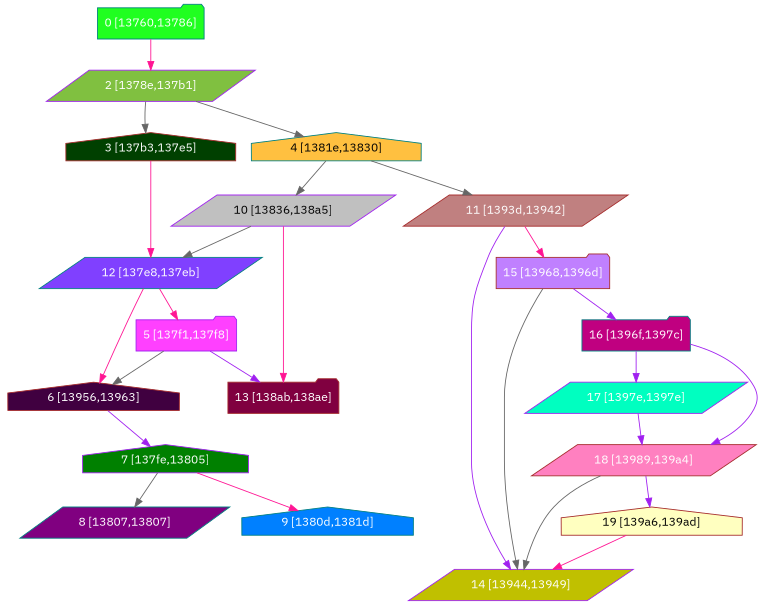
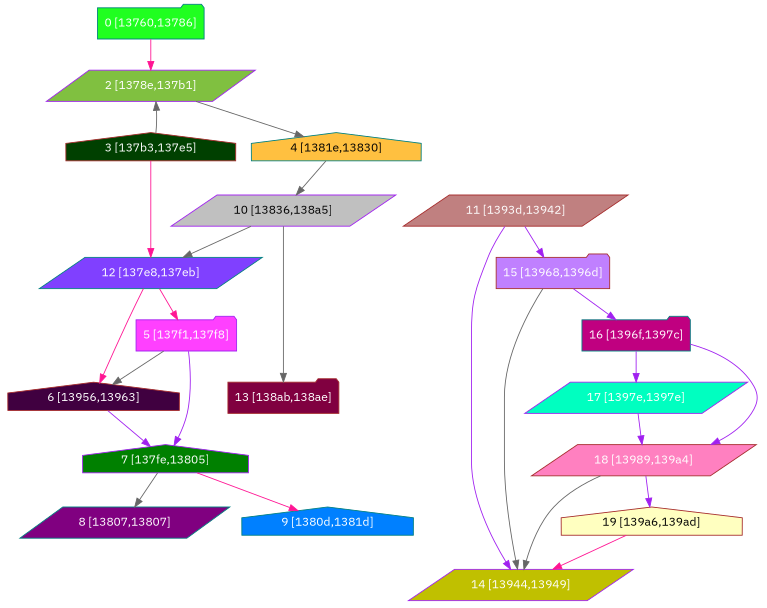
edge "2 [1378e,137b1]" -> "3 [137b3,137e5]": reversed
edge "4 [1381e,13830]" -> "11 [1393d,13942]": removed
edge "11 [1393d,13942]" -> "15 [13968,1396d]": color deeppink -> purple
edge "10 [13836,138a5]" -> "13 [138ab,138ae]": color deeppink -> gray40
edge "5 [137f1,137f8]" -> "13 [138ab,138ae]": now "5 [137f1,137f8]" -> "7 [137fe,13805]"
